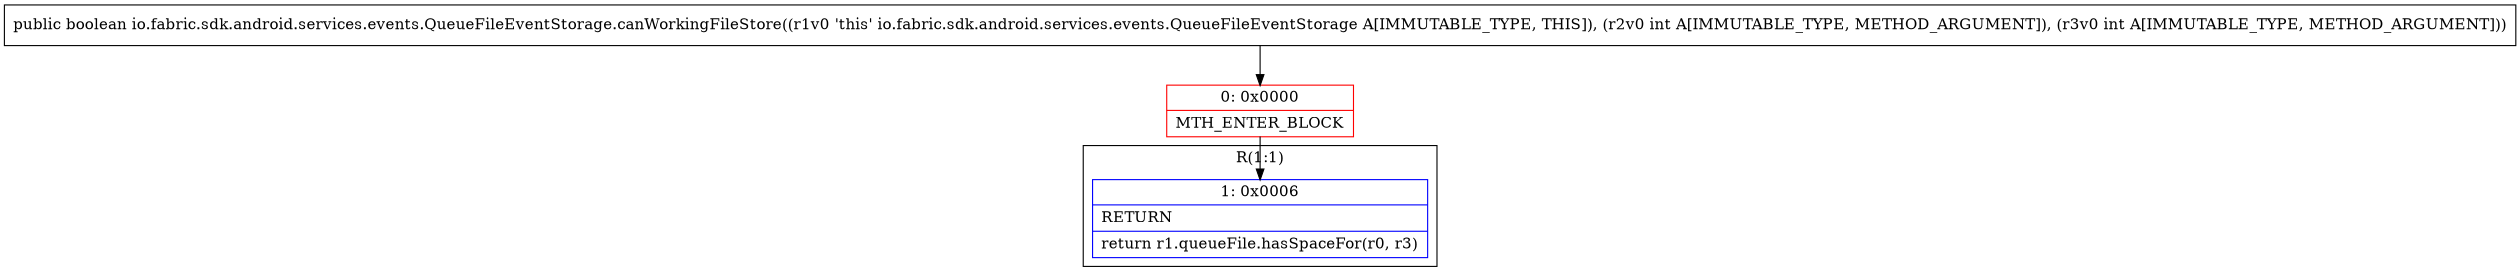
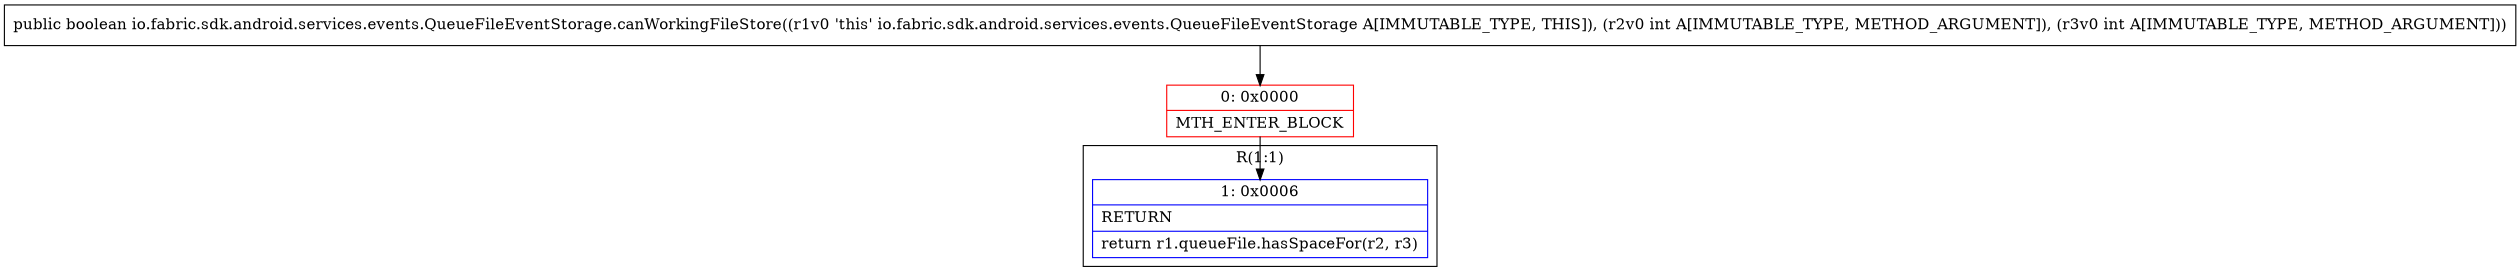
node "1: 0x0006": text "return r1.queueFile.hasSpaceFor(r0, r3)" -> "return r1.queueFile.hasSpaceFor(r2, r3)"
